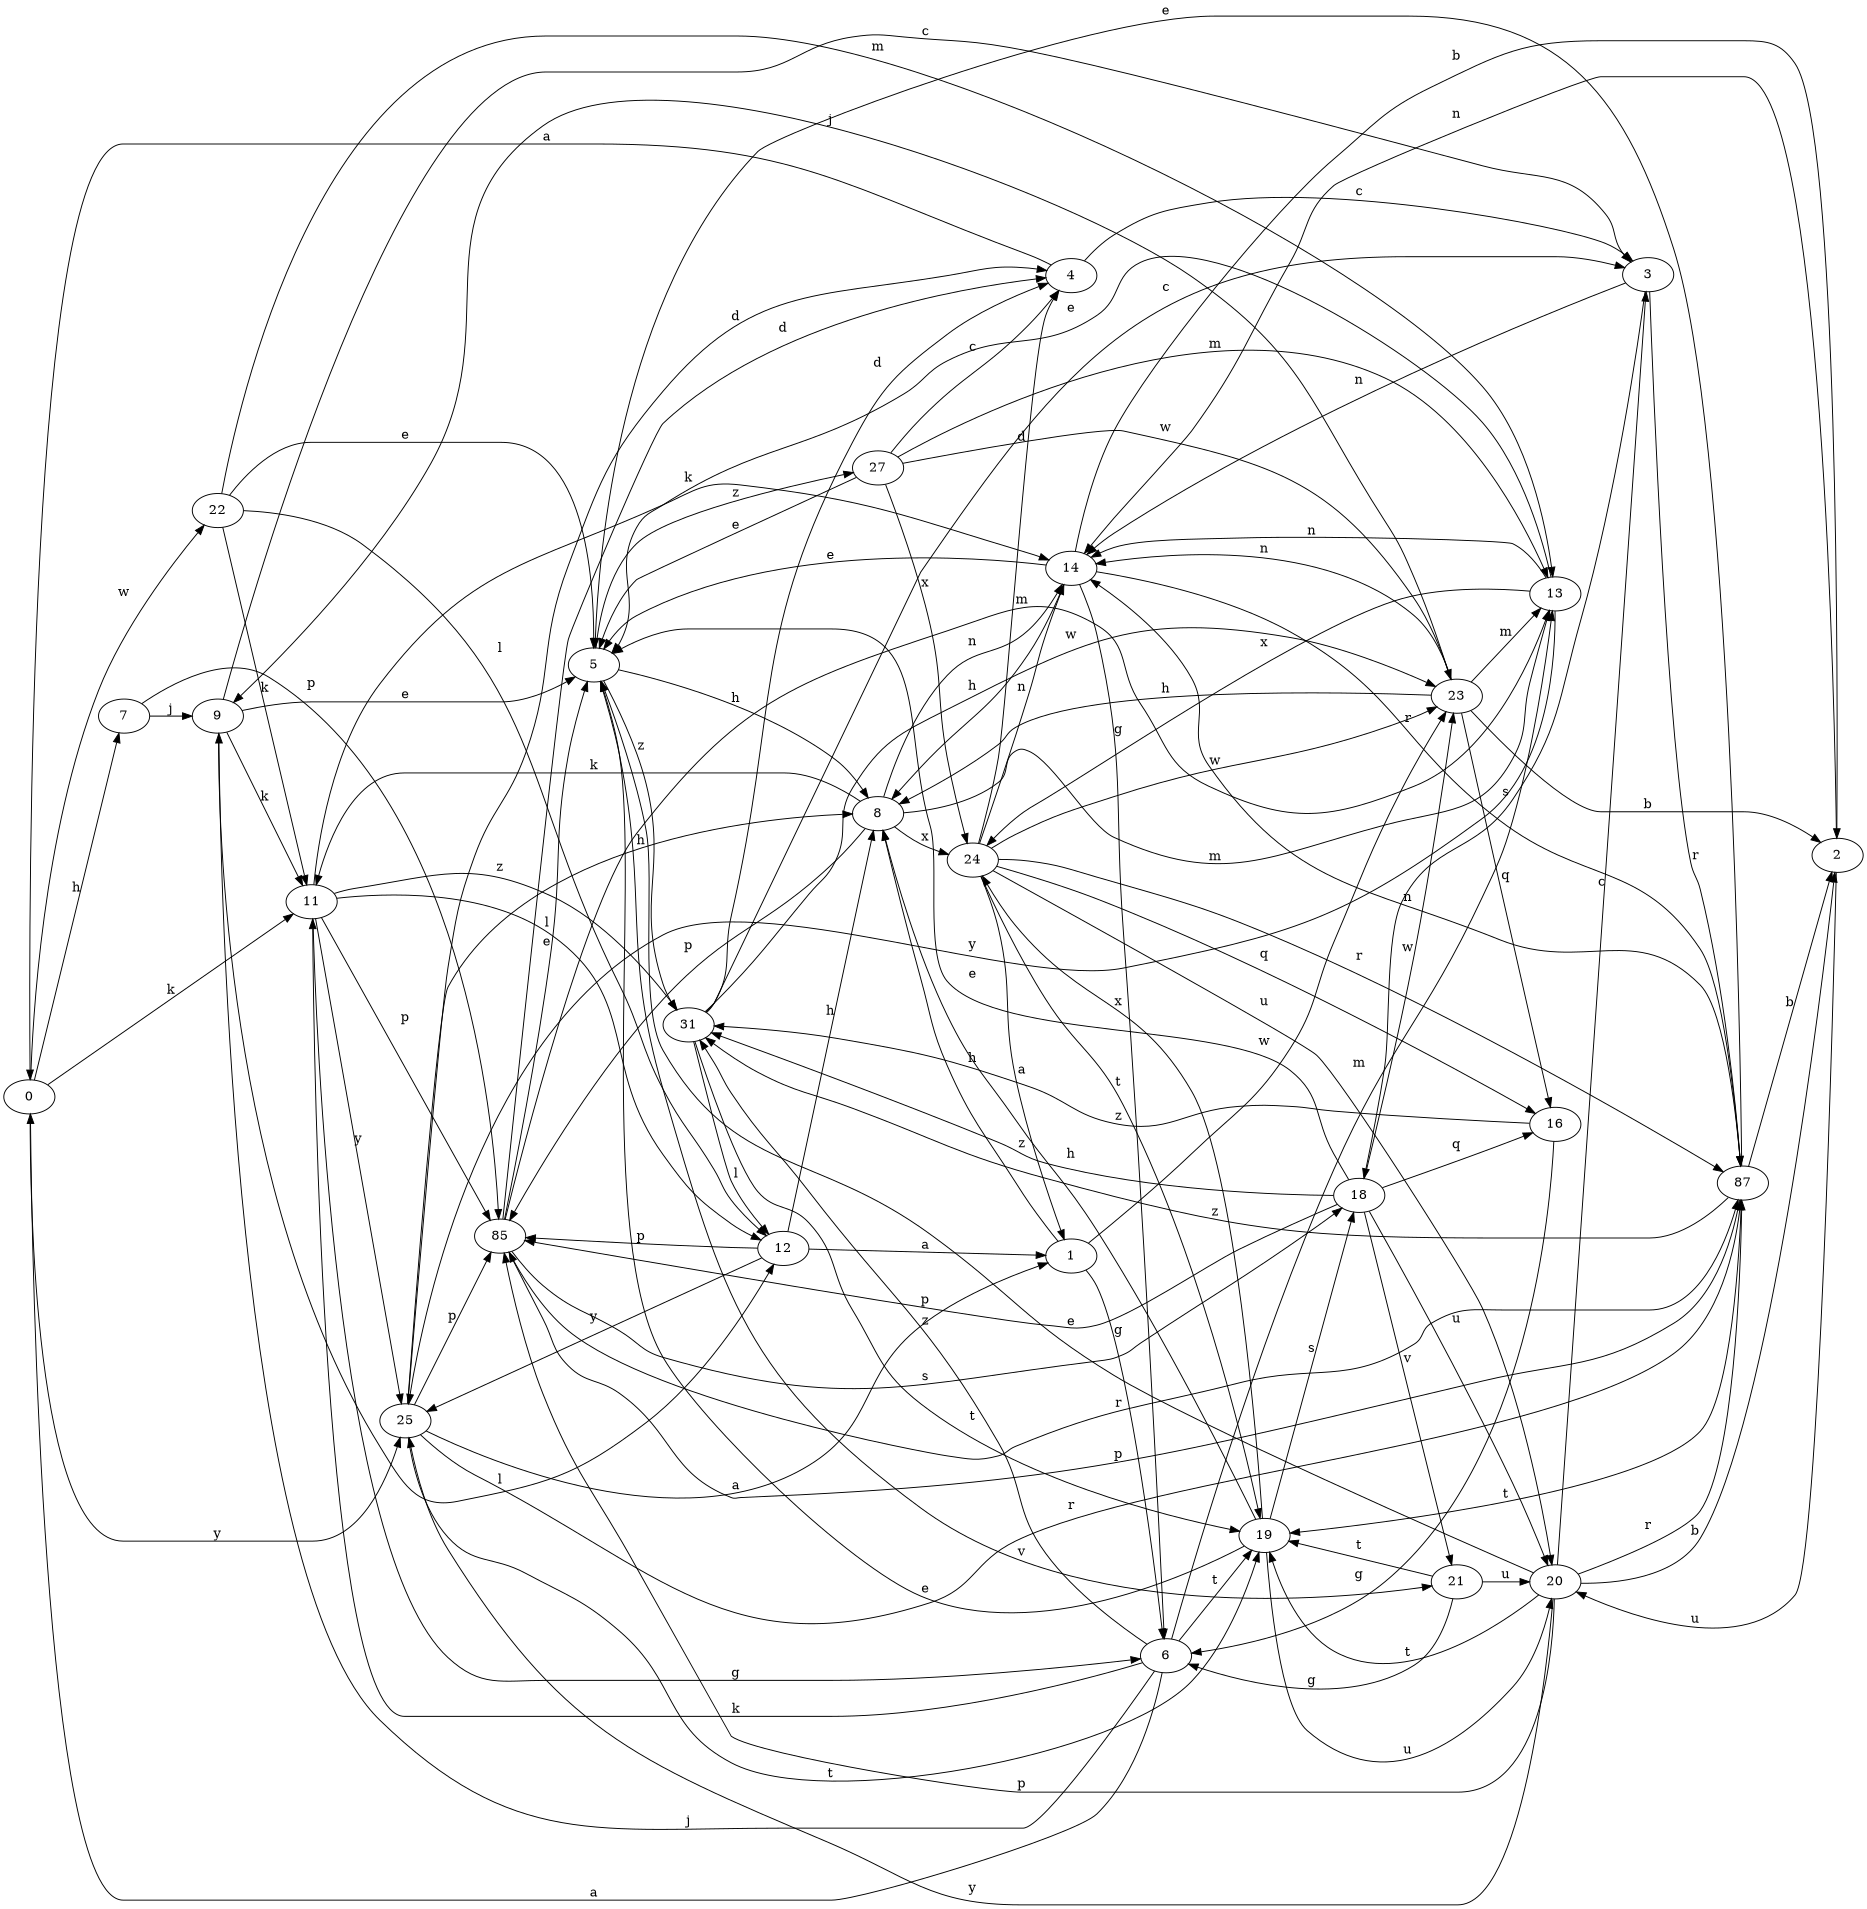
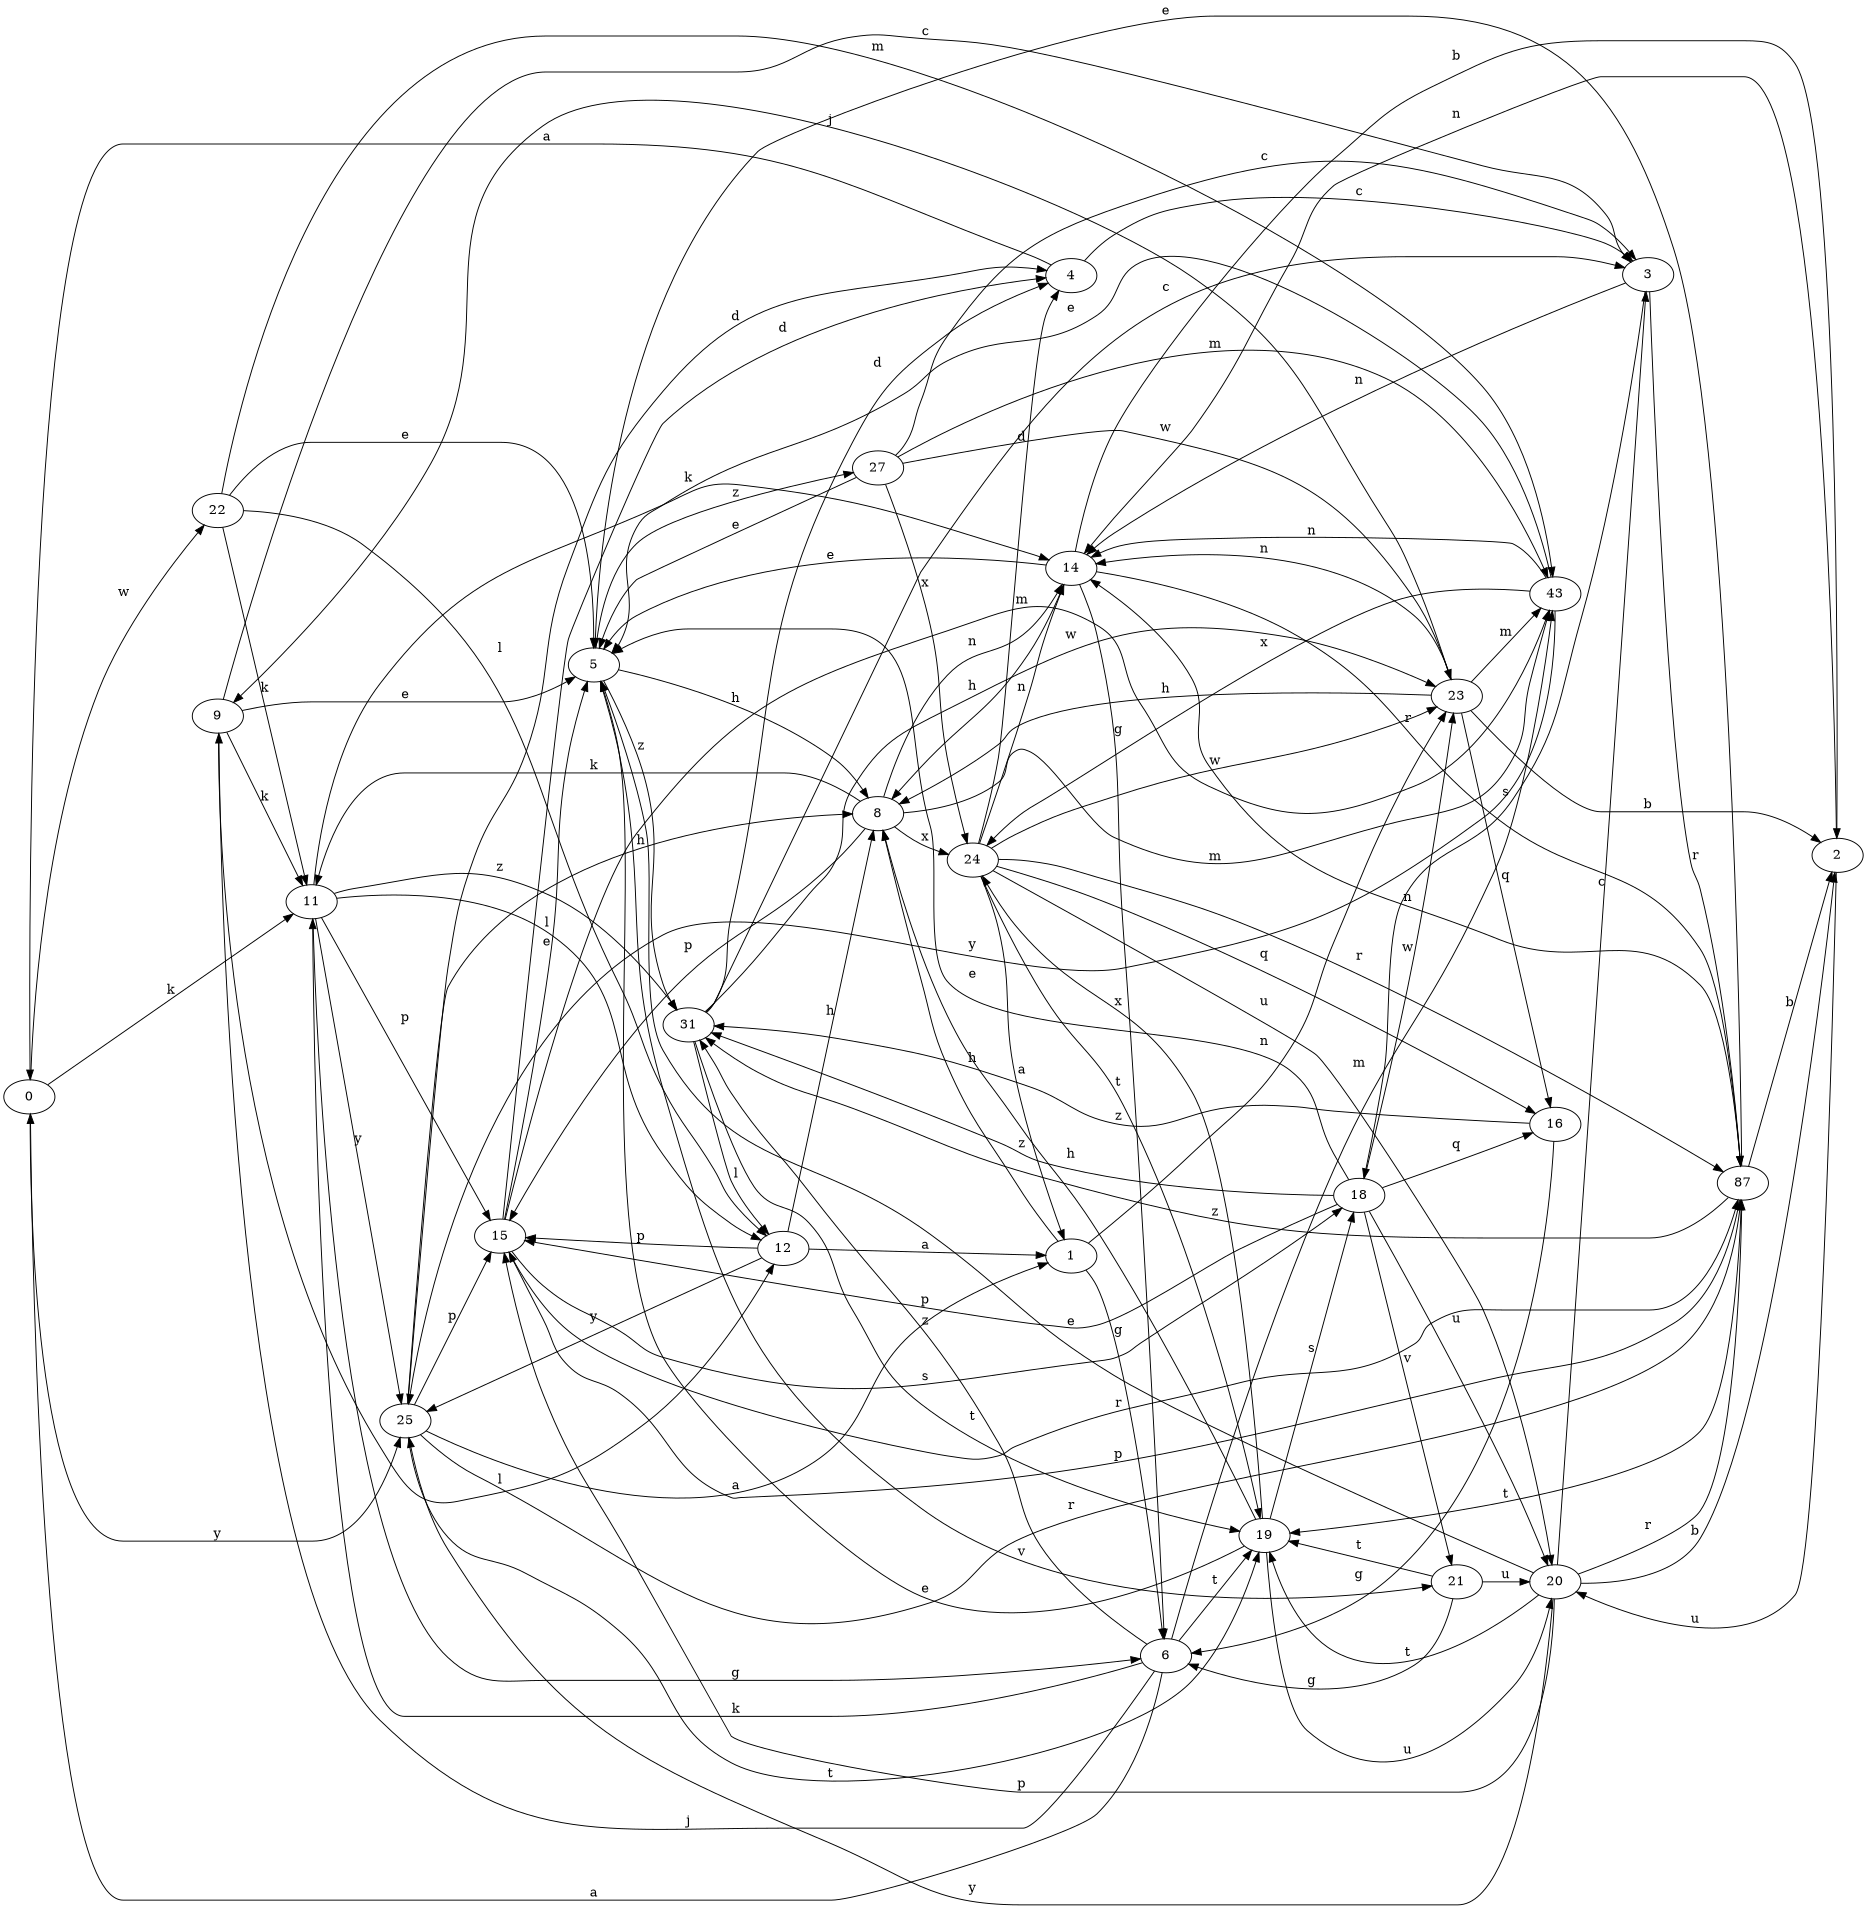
edge "27" -> "4": now "27" -> "3"
node "13": label "13" -> "43"
node "7": removed
edge "1" -> "23": label "w" -> "n"
node "85": label "85" -> "15"
